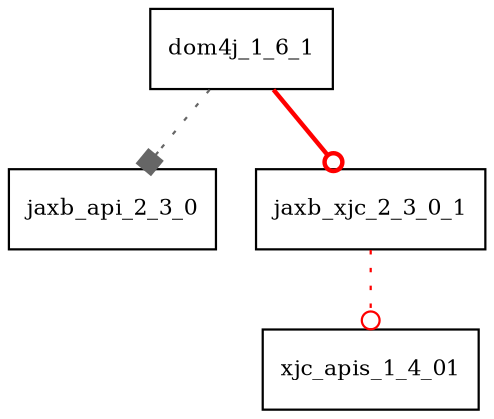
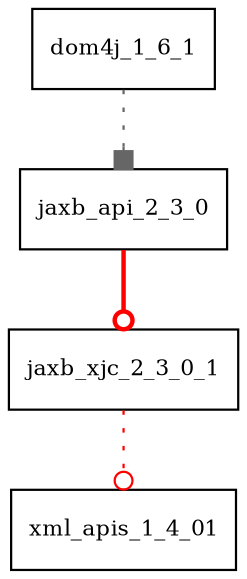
edge "dom4j_1_6_1" -> "jaxb_xjc_2_3_0_1": now "jaxb_api_2_3_0" -> "jaxb_xjc_2_3_0_1"
node "xjc_apis_1_4_01": label "xjc_apis_1_4_01" -> "xml_apis_1_4_01"
